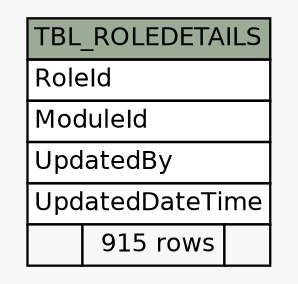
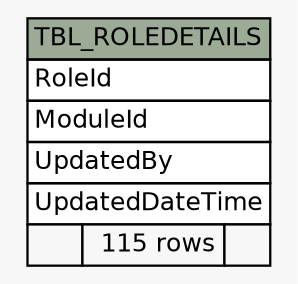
node "TBL_ROLEDETAILS": text "915 rows" -> "115 rows"
